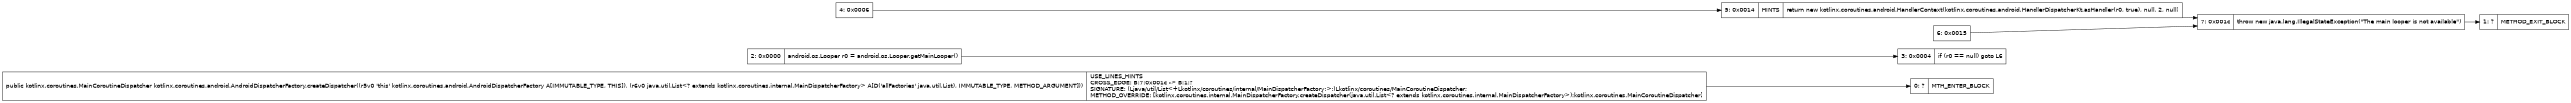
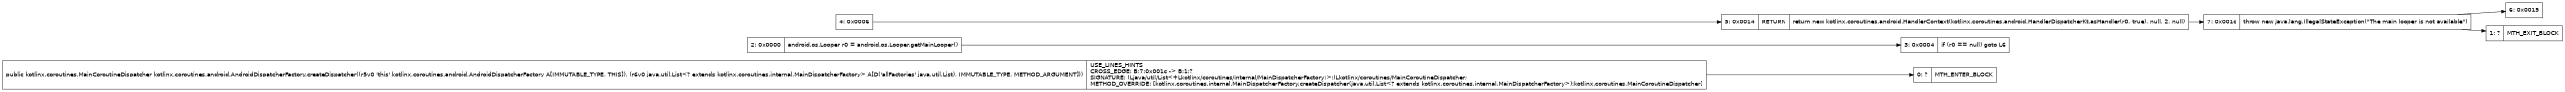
node "5: 0x0014": text "HINTS" -> "RETURN"
node "1: ?": text "METHOD_EXIT_BLOCK" -> "MTH_EXIT_BLOCK"
edge "6: 0x0015" -> "7: 0x001c": reversed
